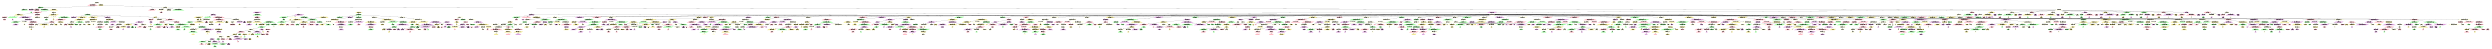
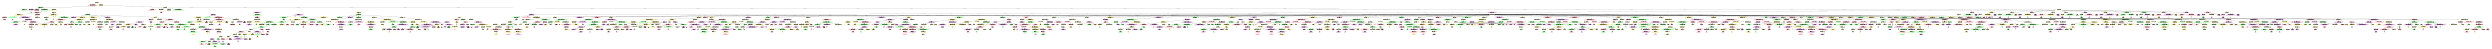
node "AST_eval_expr (61)": removed
